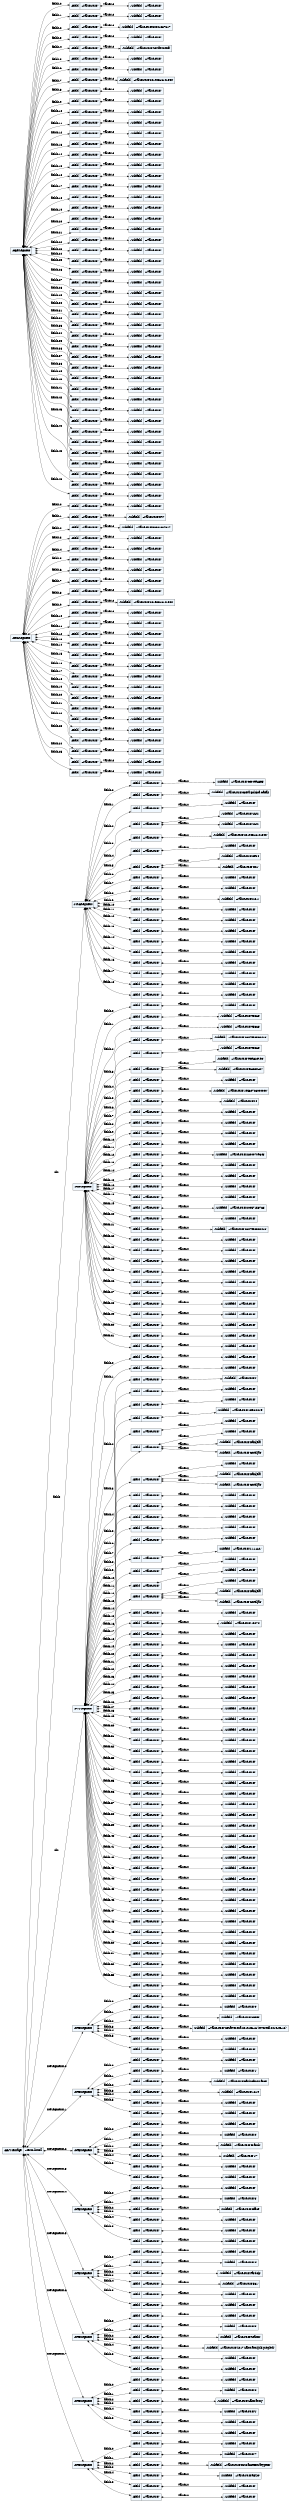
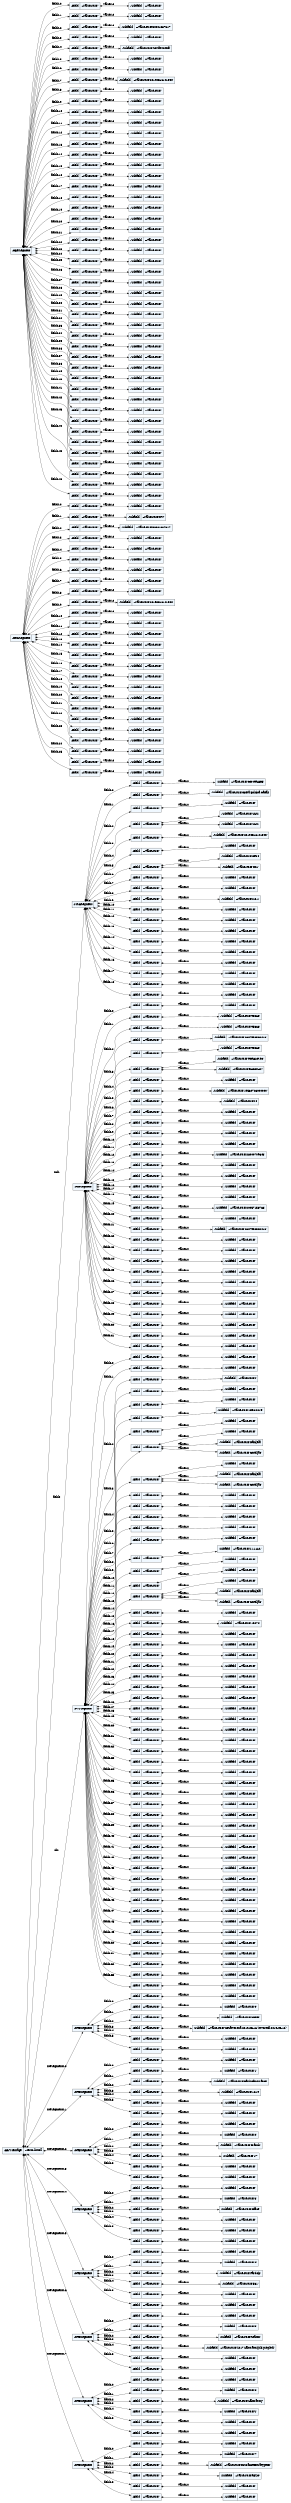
edge ":MSHSegment" -- ":HL7Message": label "obr" -> "msh"
